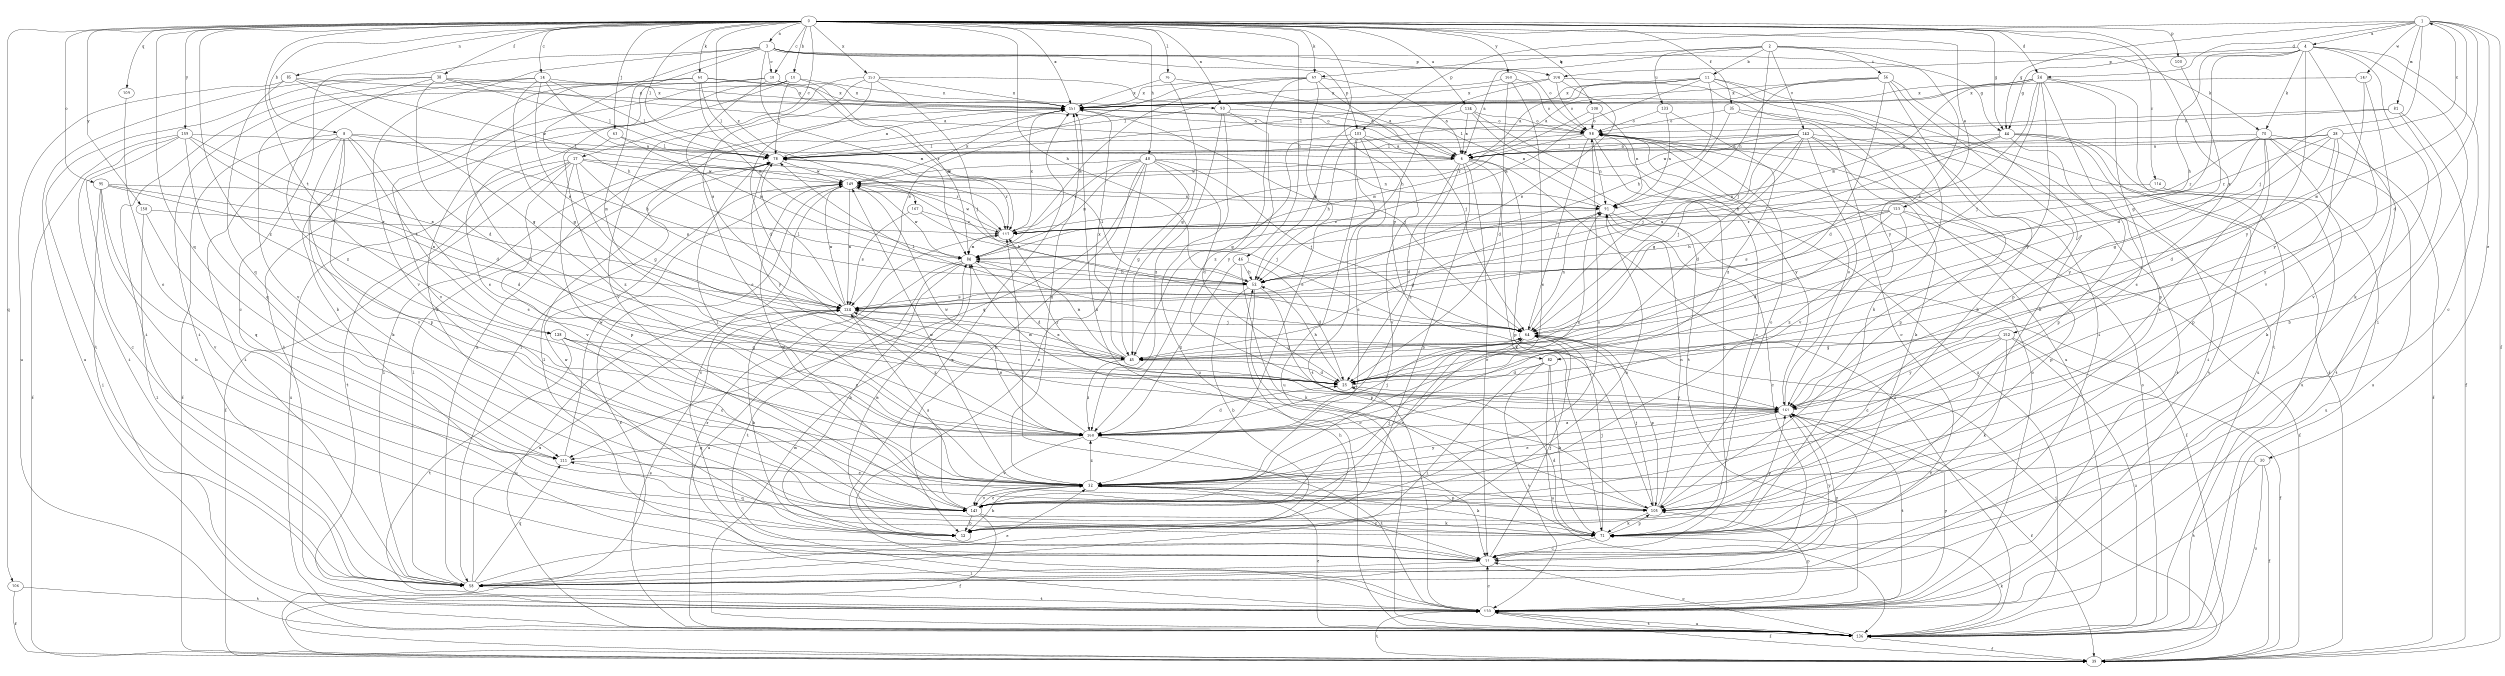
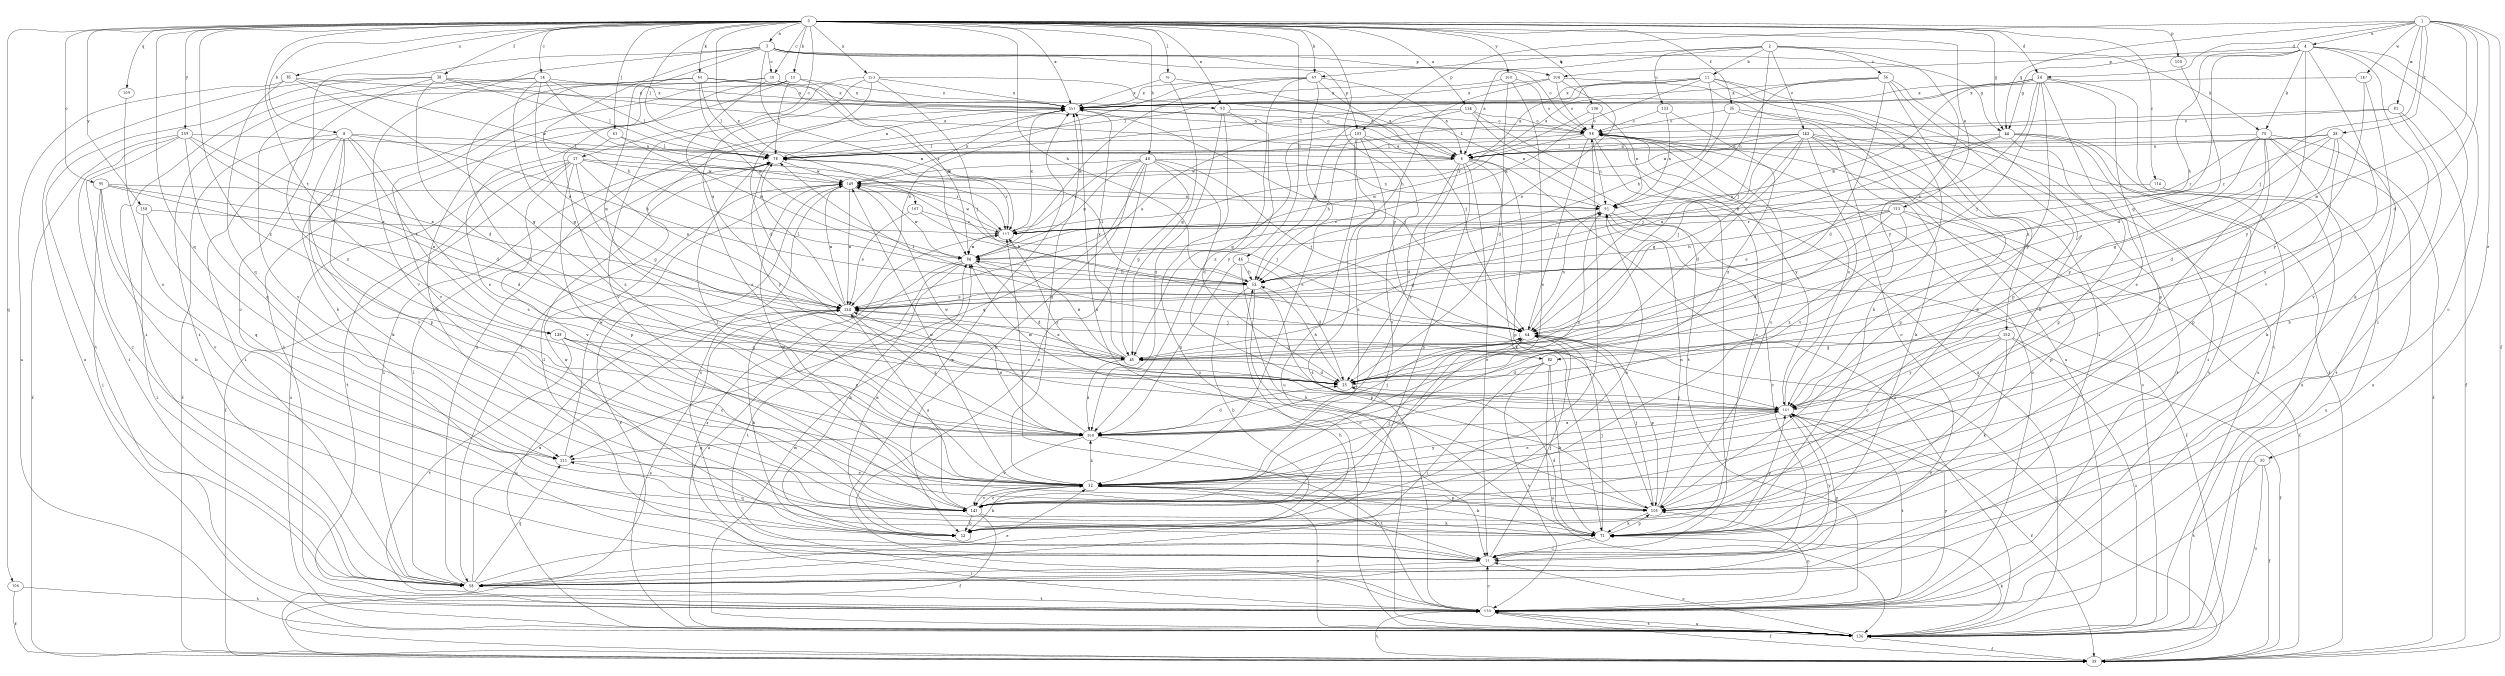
edge "0" -> "152": now "142" -> "152"
edge "28" -> "1": reversed
edge "134" -> "6": now "134" -> "124"
